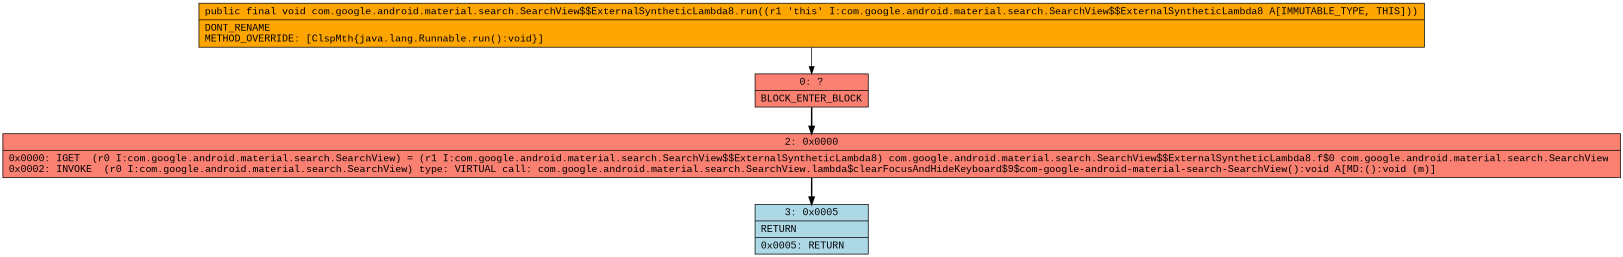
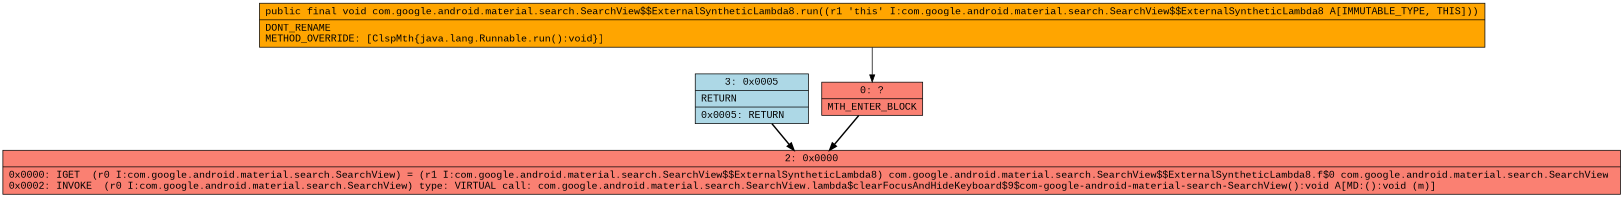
node "0: ?": text "BLOCK_ENTER_BLOCK" -> "MTH_ENTER_BLOCK"
edge "2: 0x0000" -> "3: 0x0005": reversed
